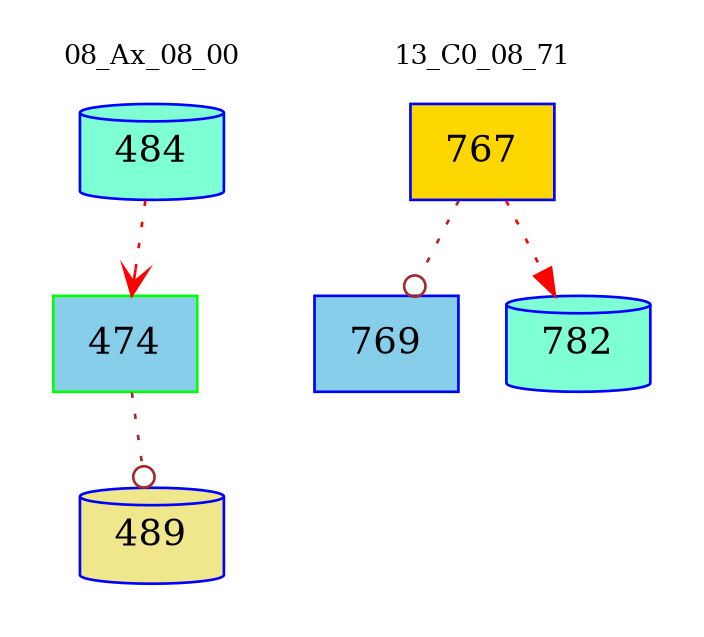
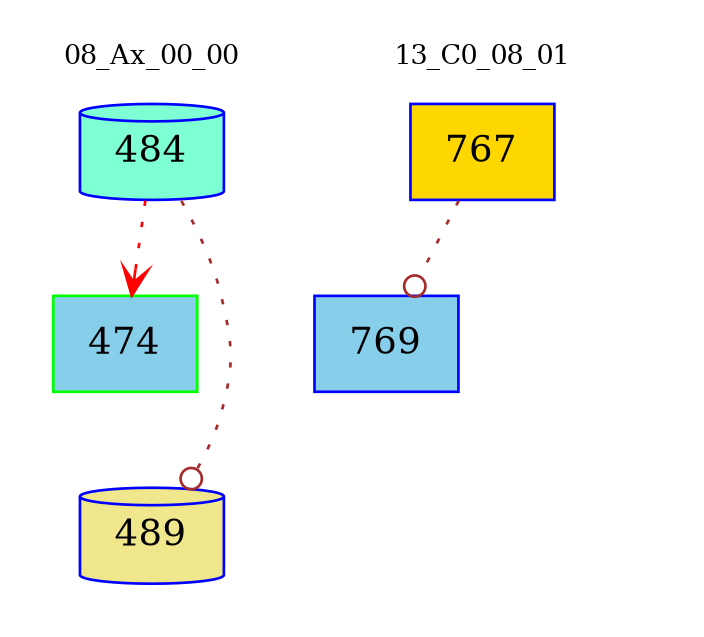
cluster "08_Ax_08_00": label "08_Ax_08_00" -> "08_Ax_00_00"
cluster "13_C0_08_71": label "13_C0_08_71" -> "13_C0_08_01"
node "782": removed
edge "474" -> "489": now "484" -> "489"
